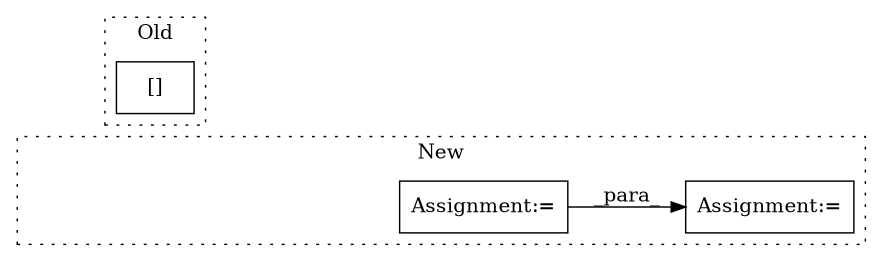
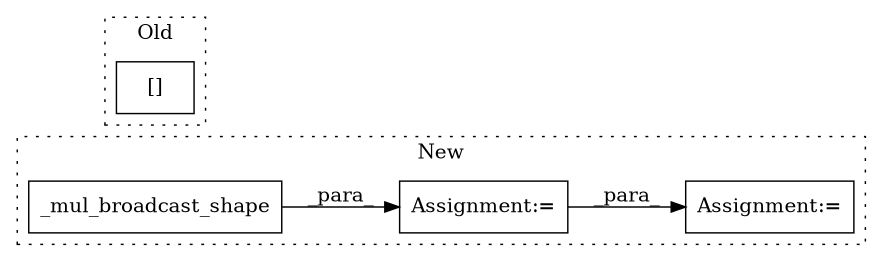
node "_mul_broadcast_shape": added
